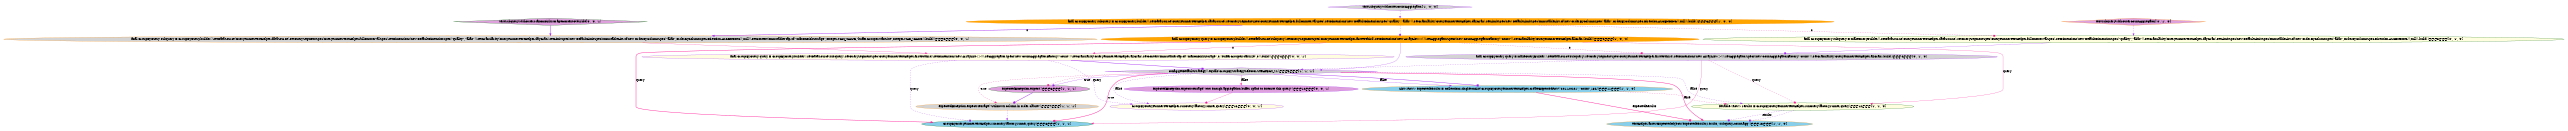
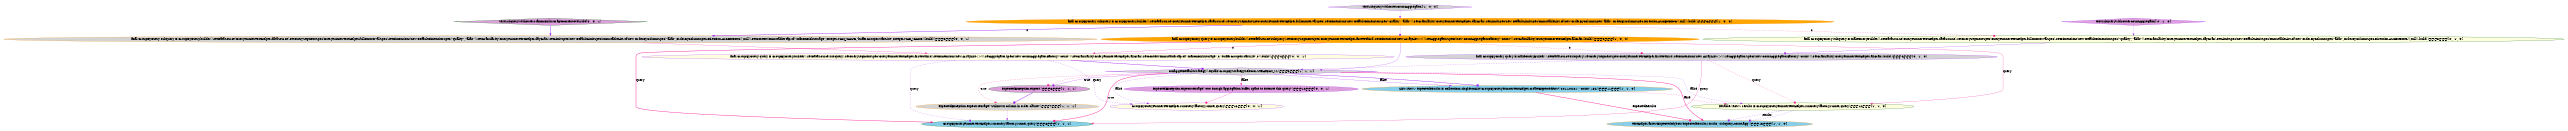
node "testSubqueryWithOuterCountAggregator['0', '1', '0']": color darkorange -> purple
